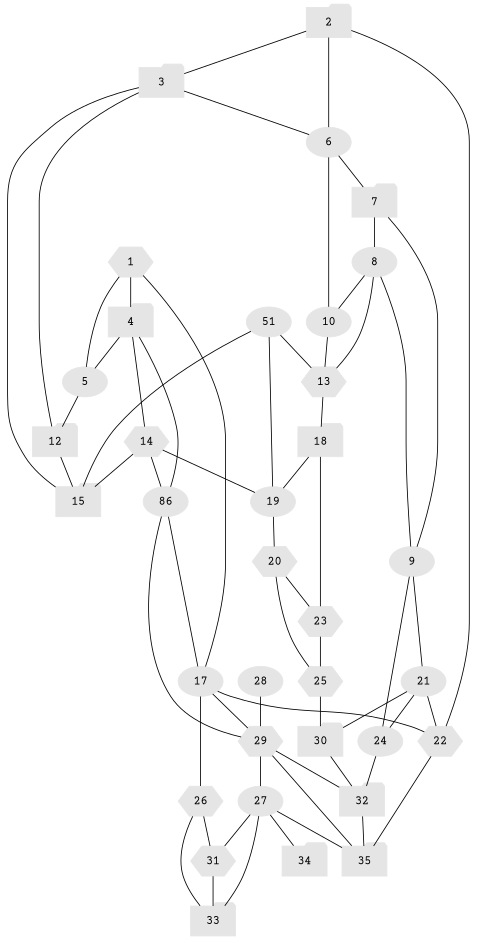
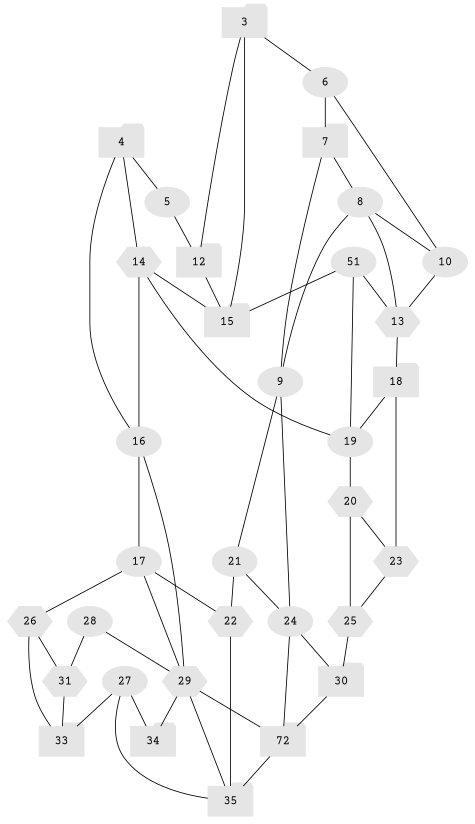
node "2": removed
node "1": removed
node "86": label "86" -> "16"
edge "21" -- "30": now "24" -- "30"
edge "29" -- "27": now "29" -- "34"
node "32": label "32" -> "72"
edge "27" -- "31": now "28" -- "31"
